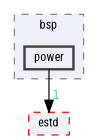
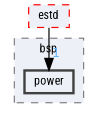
edge "power" -> "estd": reversed
